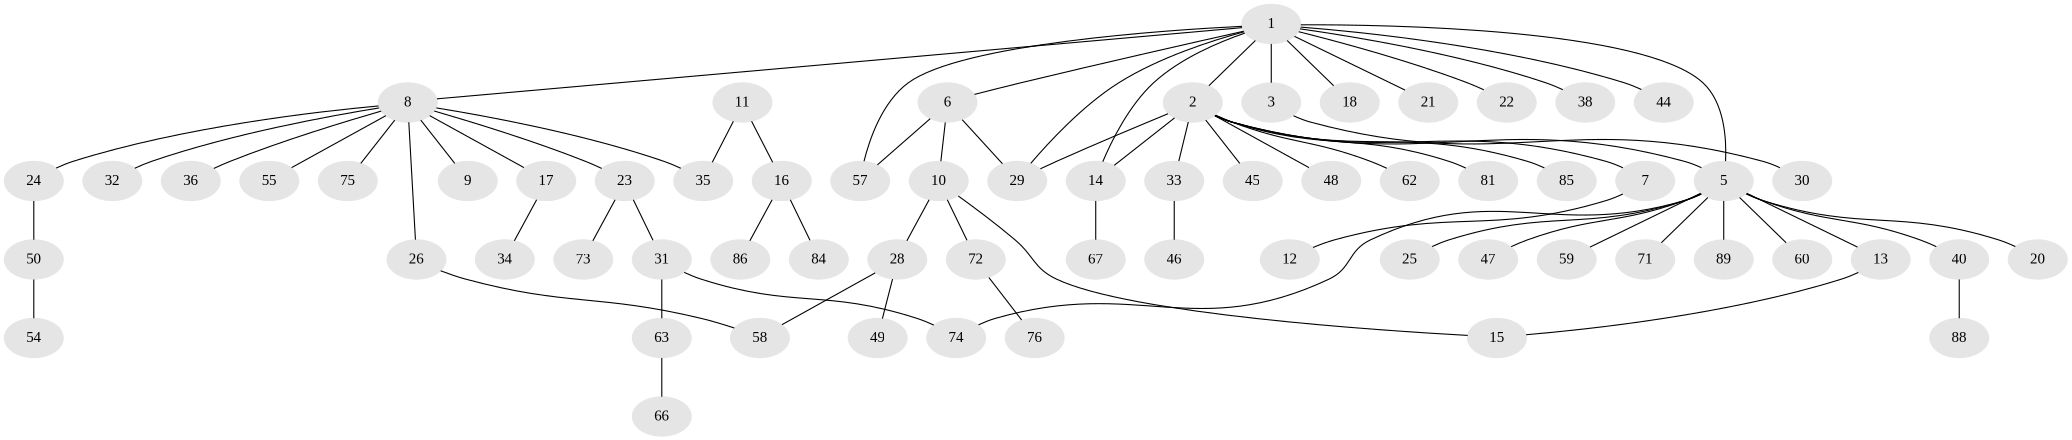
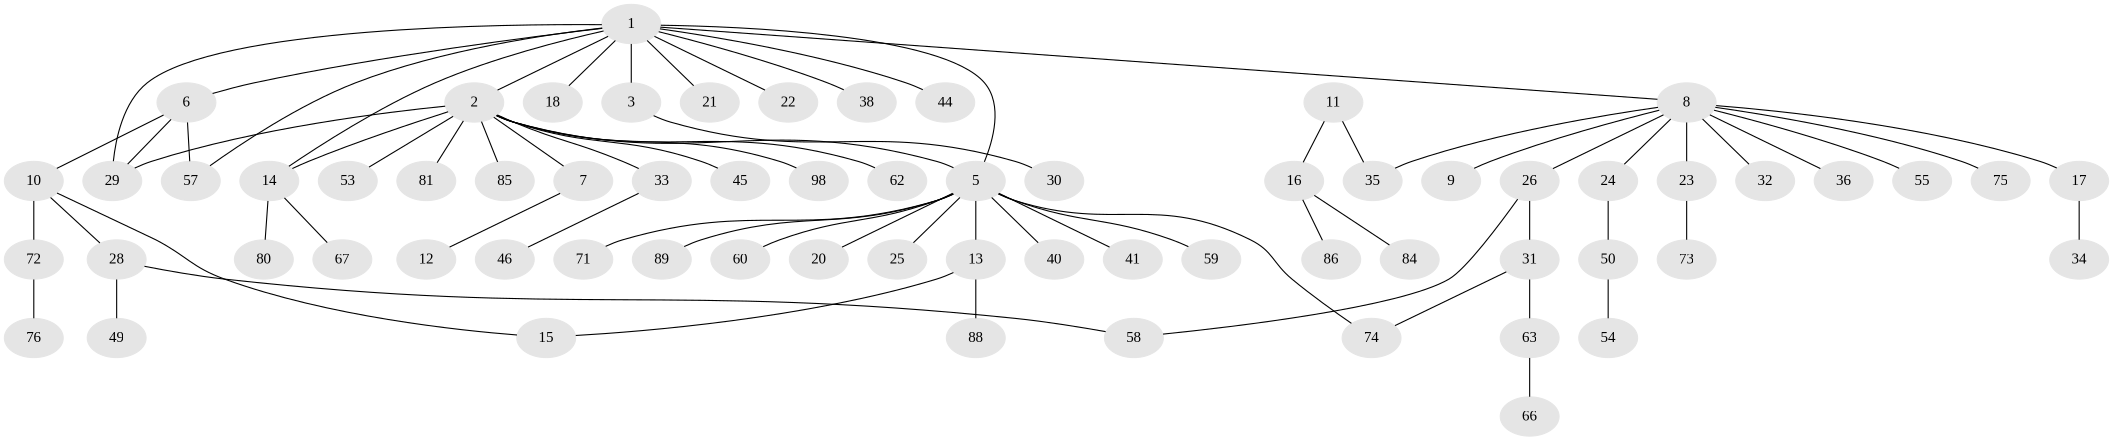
node "53": added
node "48": label "48" -> "98"
edge "23" -- "31": now "26" -- "31"
node "80": added
node "47": label "47" -> "41"
edge "40" -- "88": now "13" -- "88"
